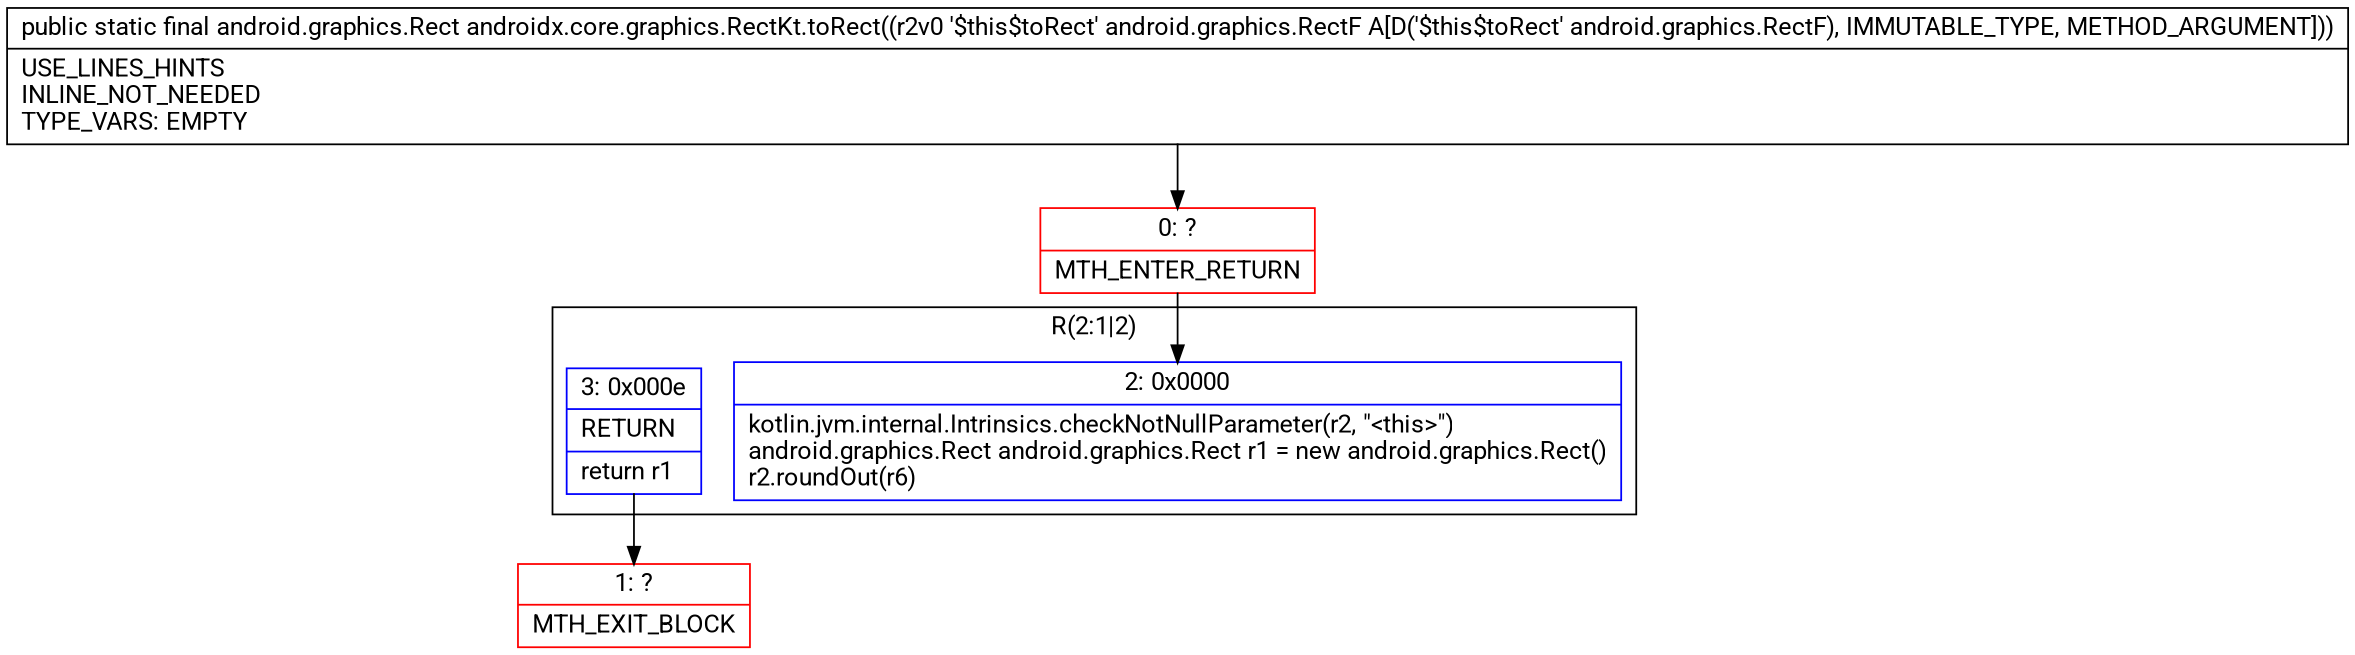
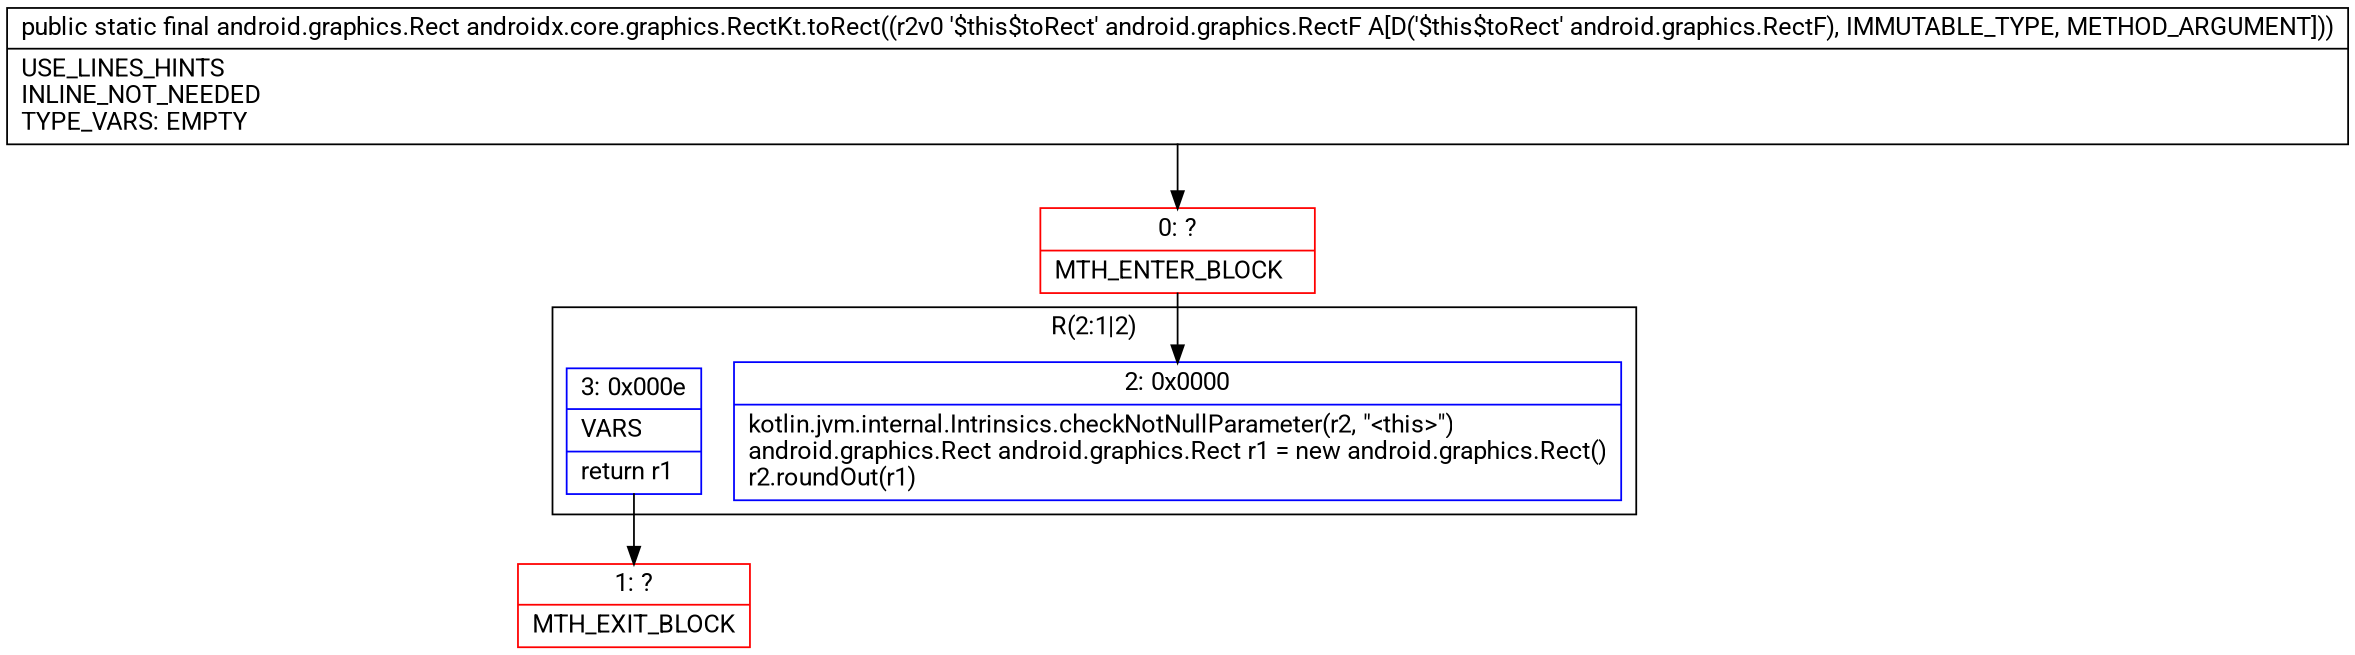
node "0: ?": text "MTH_ENTER_RETURN" -> "MTH_ENTER_BLOCK"
node "3: 0x000e": text "RETURN" -> "VARS"
node "2: 0x0000": text "r2.roundOut(r6)" -> "r2.roundOut(r1)"
